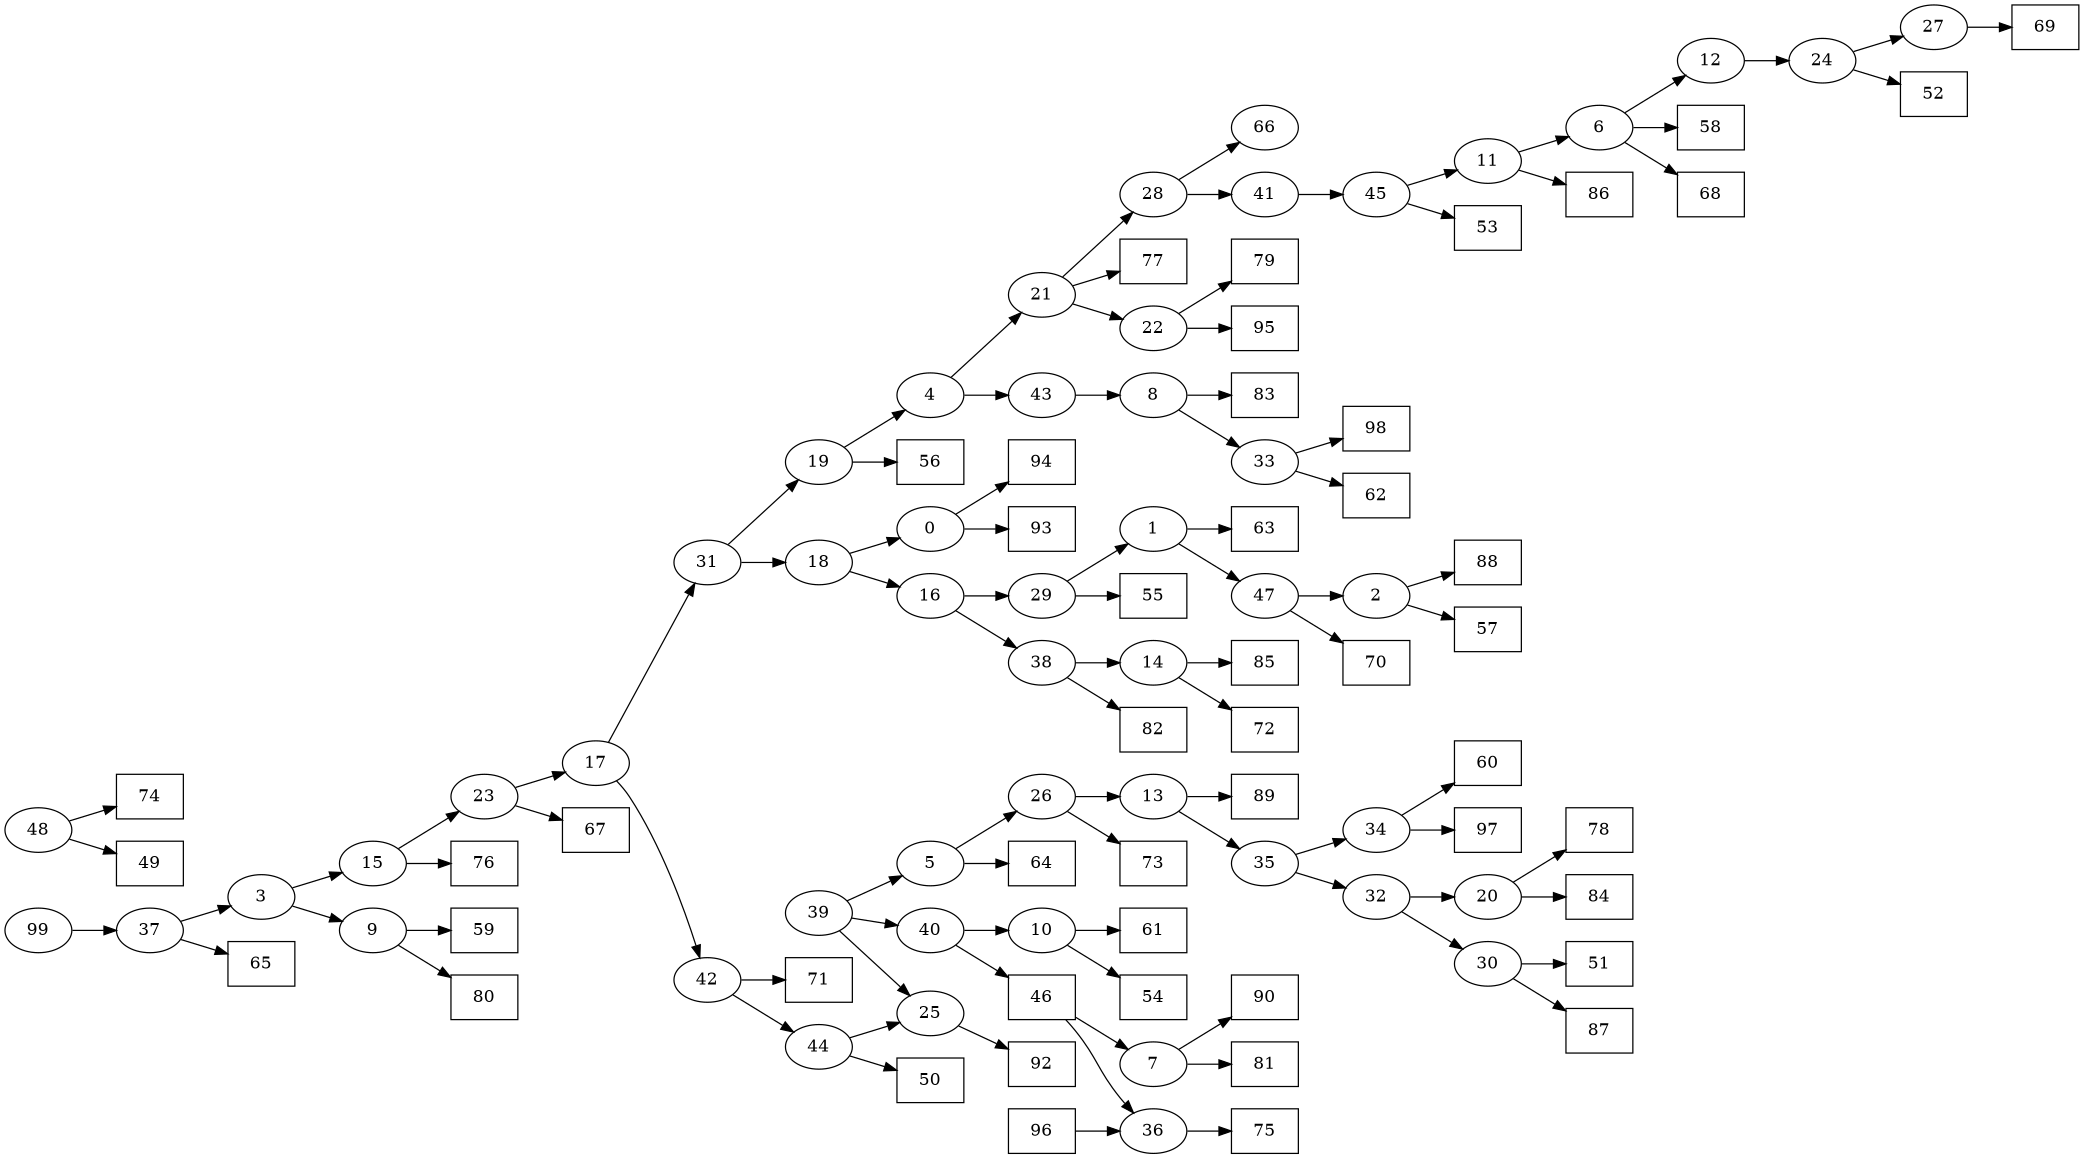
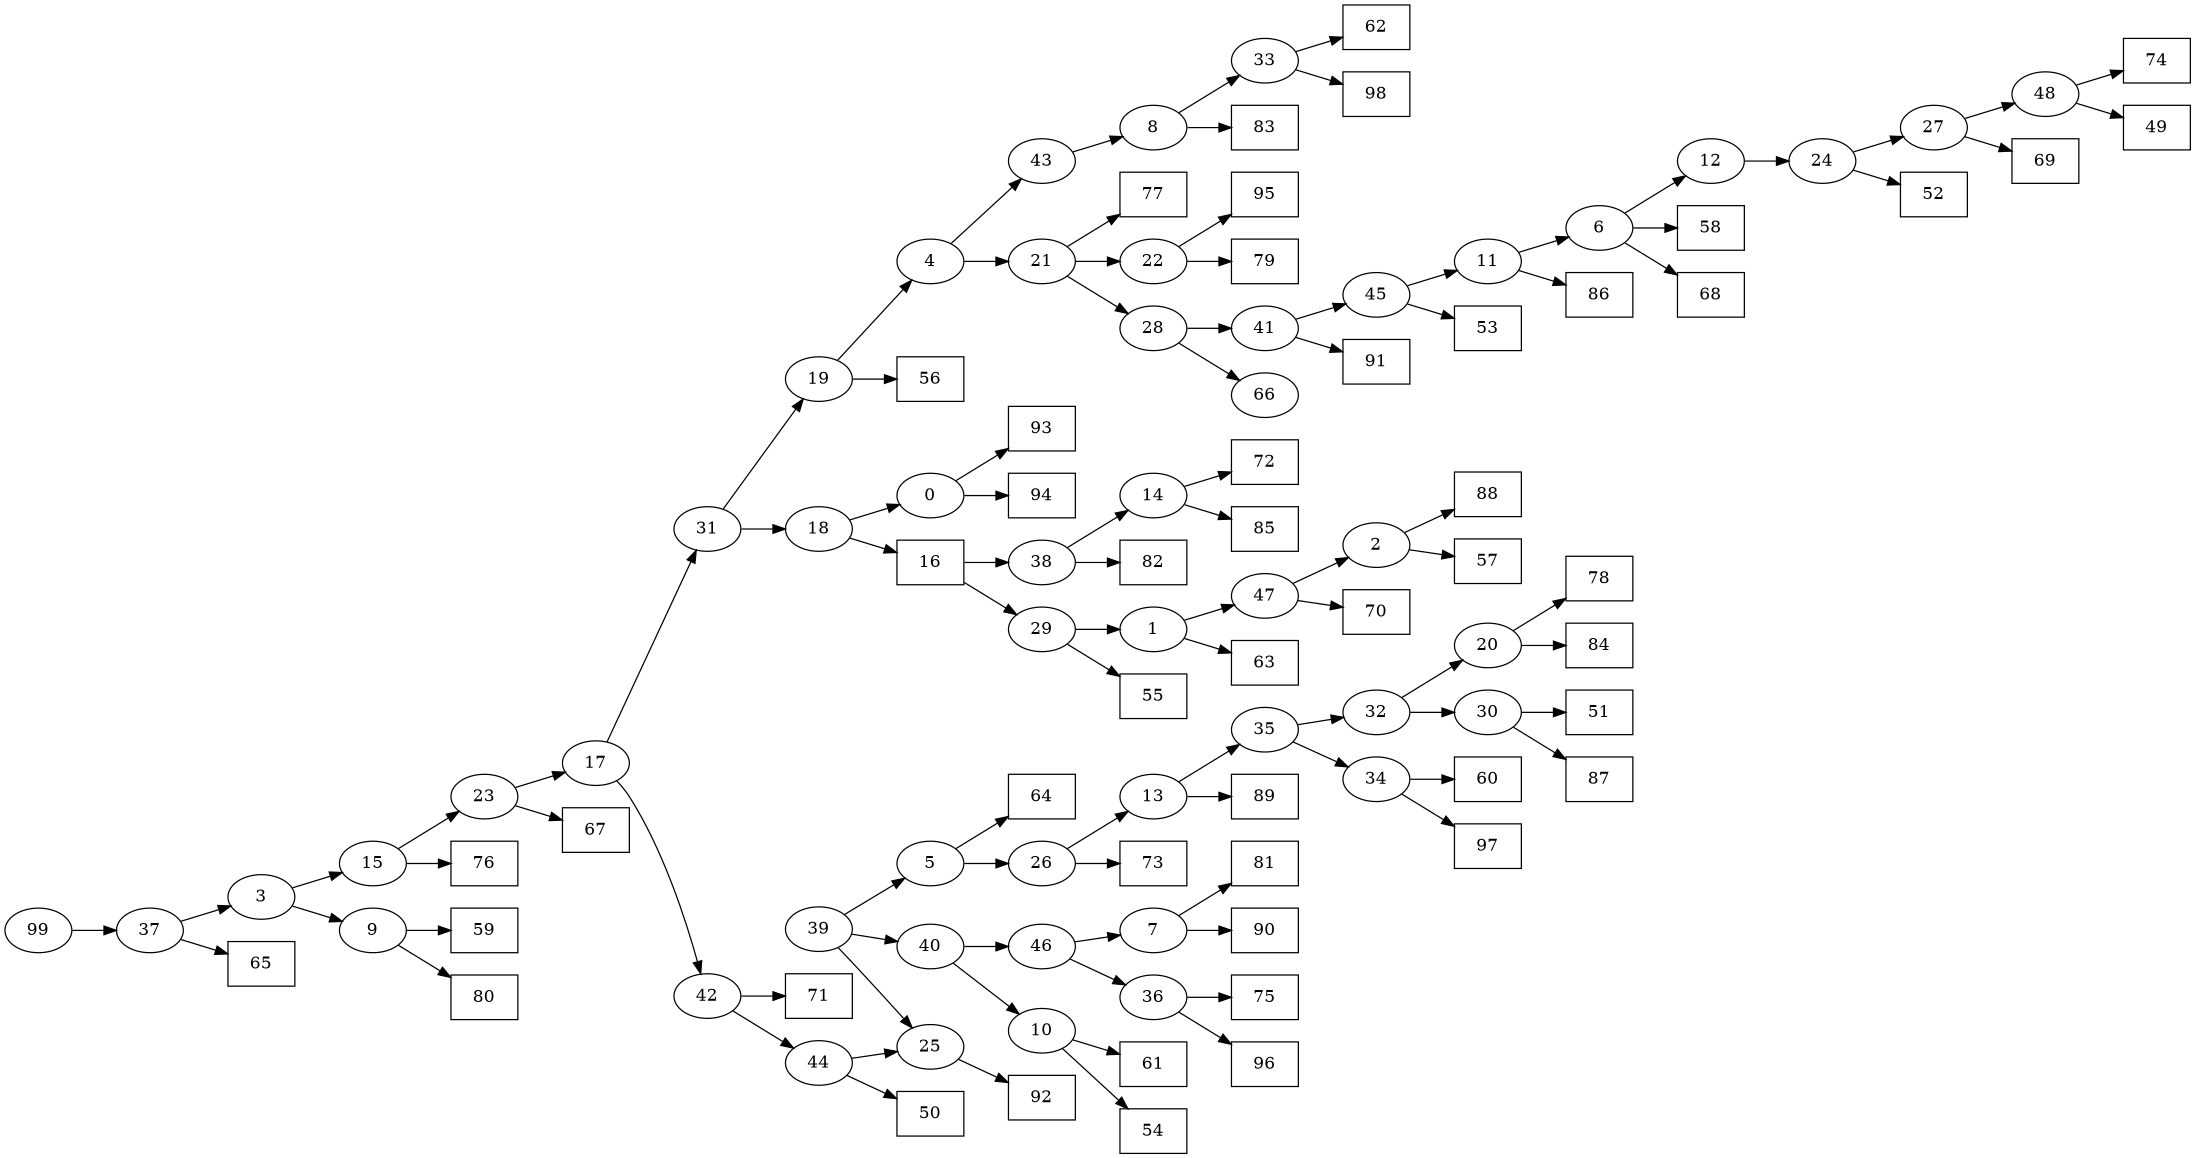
edge "27" -> "48": added
node "91": added
node "16": shape ellipse -> box
node "46": shape box -> ellipse
edge "96" -> "36": reversed
